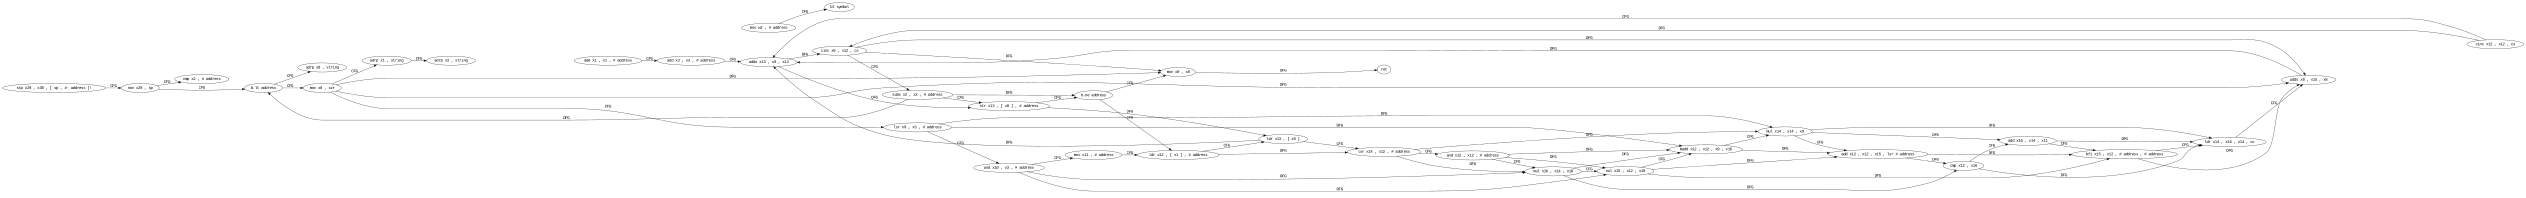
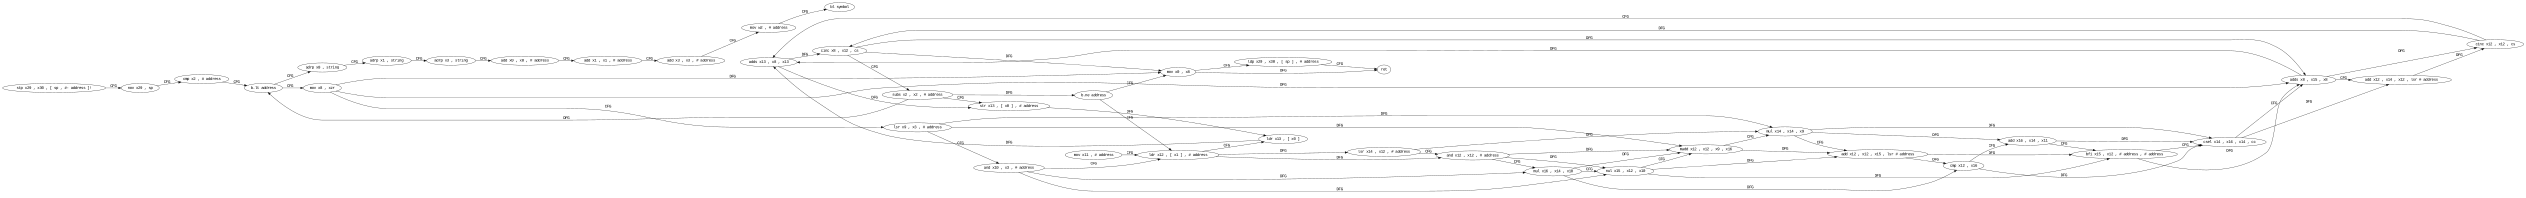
node "add x0 , x0 , # address": added
edge "add x3 , x3 , # address" -> "adds x13 , x8 , x13": now "add x3 , x3 , # address" -> "mov w2 , # address"
node "ldp x29 , x30 , [ sp ] , # address": added
edge "adds x8 , x15 , x8" -> "cinc x12 , x12 , cs": added, label "DFG"
edge "mov x8 , xzr" -> "adrp x1 , string": now "adrp x0 , string" -> "adrp x1 , string"
node "add x12 , x14 , x12 , lsr # address": added
edge "mov x29 , sp" -> "b.lt address": now "cmp x2 , # address" -> "b.lt address"
edge "str x13 , [ x0 ] , # address" -> "b.ne address": removed, label "CFG"
node "ldr x14 , x16 , x14 , cc": label "ldr x14 , x16 , x14 , cc" -> "csel x14 , x16 , x14 , cc"
edge "ldr x13 , [ x0 ]" -> "lsr x14 , x12 , # address": removed, label "CFG"
edge "ldr x12 , [ x1 ] , # address" -> "and x12 , x12 , # address": added, label "DFG"
edge "and x10 , x3 , # address" -> "mov x11 , # address": now "and x10 , x3 , # address" -> "ldr x12 , [ x1 ] , # address"
edge "lsr x14 , x12 , # address" -> "mul x16 , x14 , x10": removed, label "DFG"
